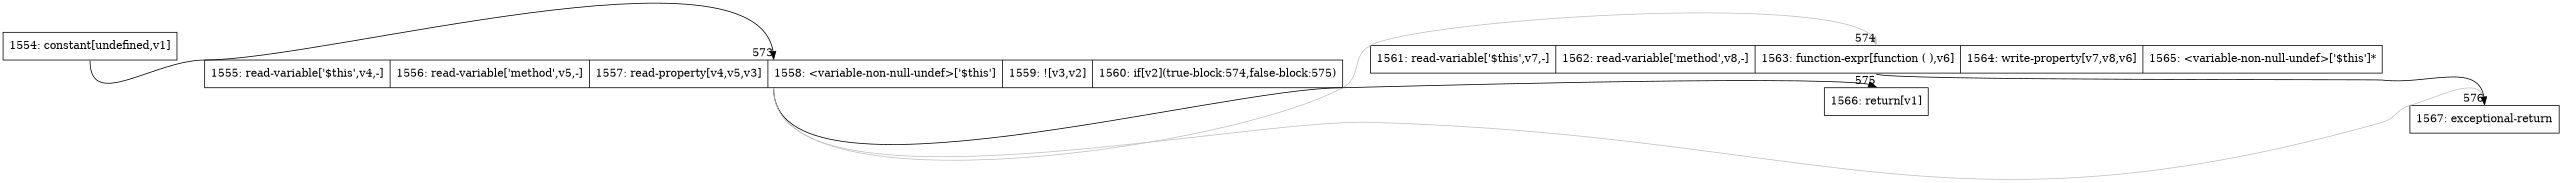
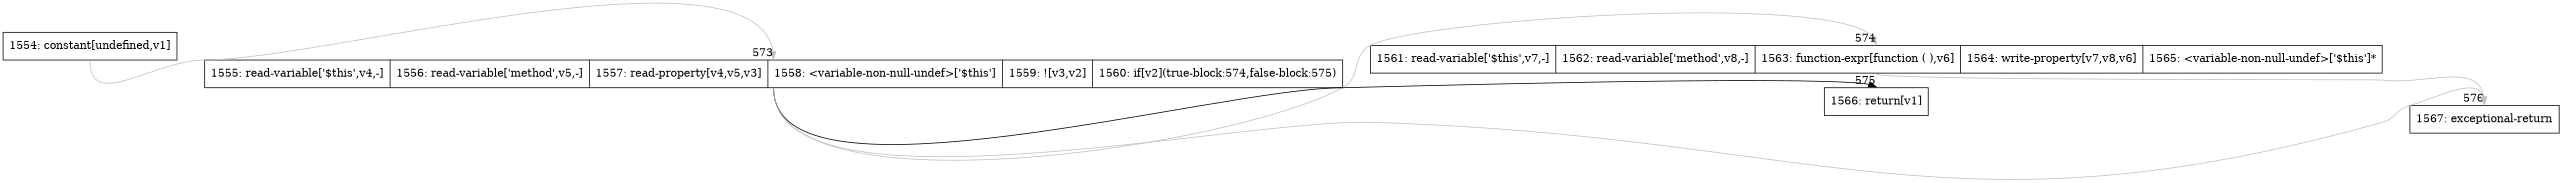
edge "1554: constant[undefined,v1]" -> "1555: read-variable['$this',v4,-]": color black -> gray
edge "1561: read-variable['$this',v7,-]" -> "1567: exceptional-return": color black -> gray
